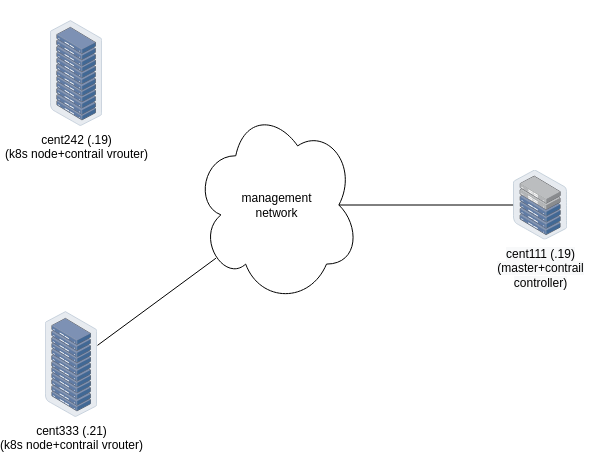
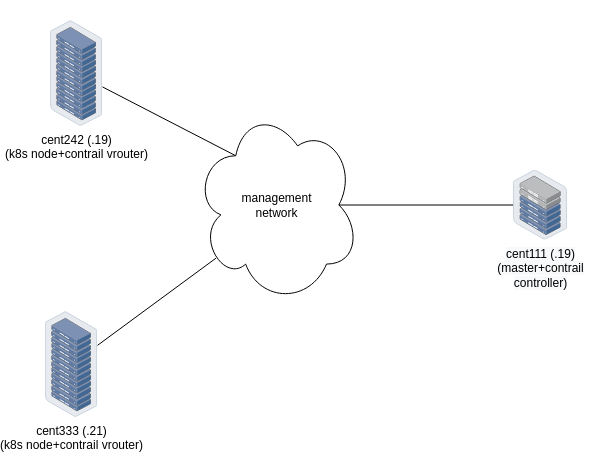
edge "cent242 (.19) (k8s node+contrail vrouter)" -- "management network": added
